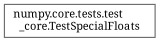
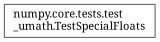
node "numpy.core.tests.test _core.TestSpecialFloats": label "numpy.core.tests.test _core.TestSpecialFloats" -> "numpy.core.tests.test _umath.TestSpecialFloats"
